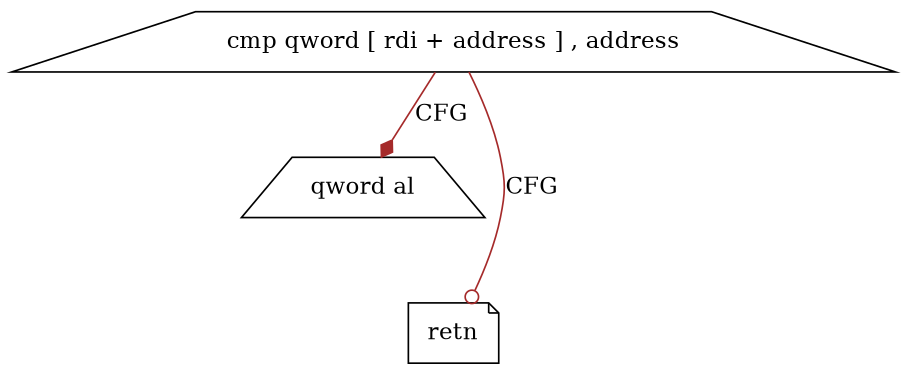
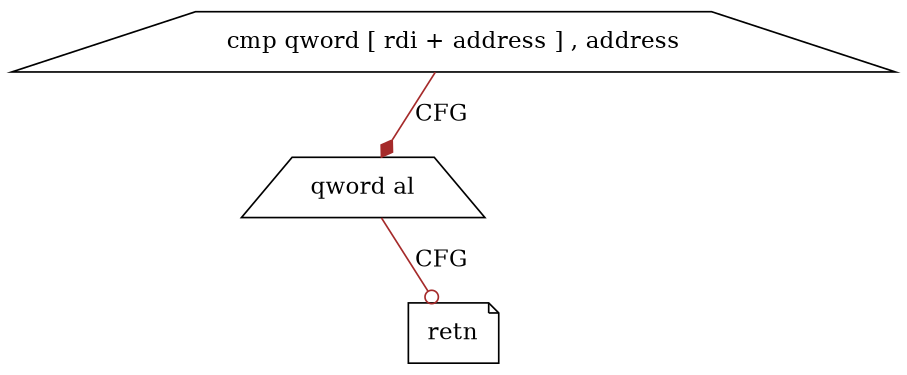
edge "cmp qword [ rdi + address ] , address" -> "retn": now "qword al" -> "retn"
